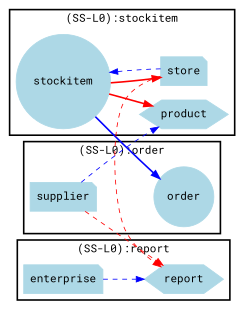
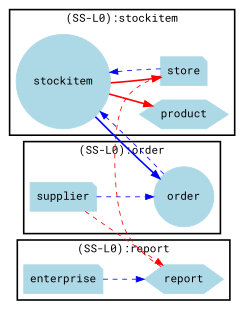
edge "order" -> "stockitem": added
edge "supplier" -> "product": now "supplier" -> "order"
edge "store" -> "report": reversed
